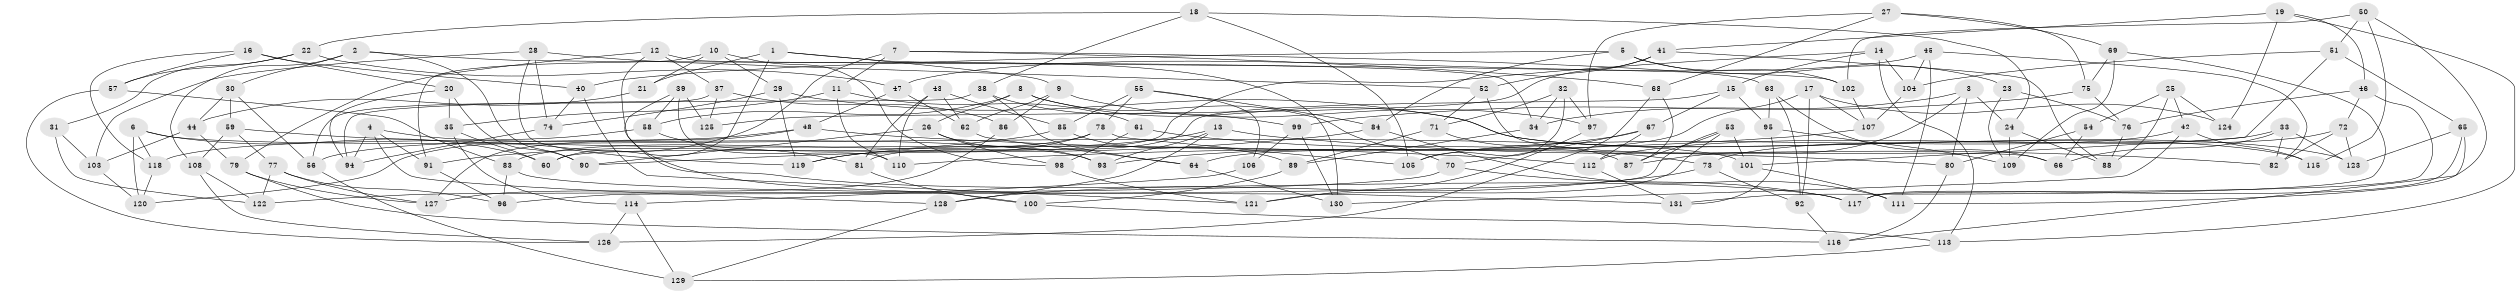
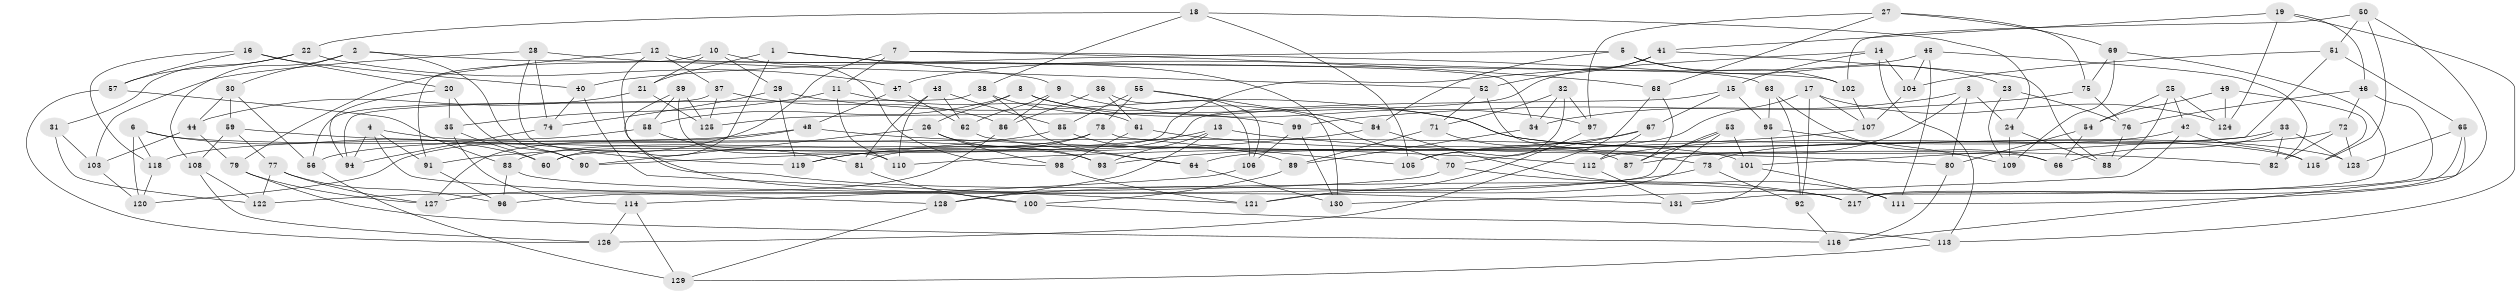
node "36": added
node "49": added
edge "21" -- "125": added
node "117": label "117" -> "217"
